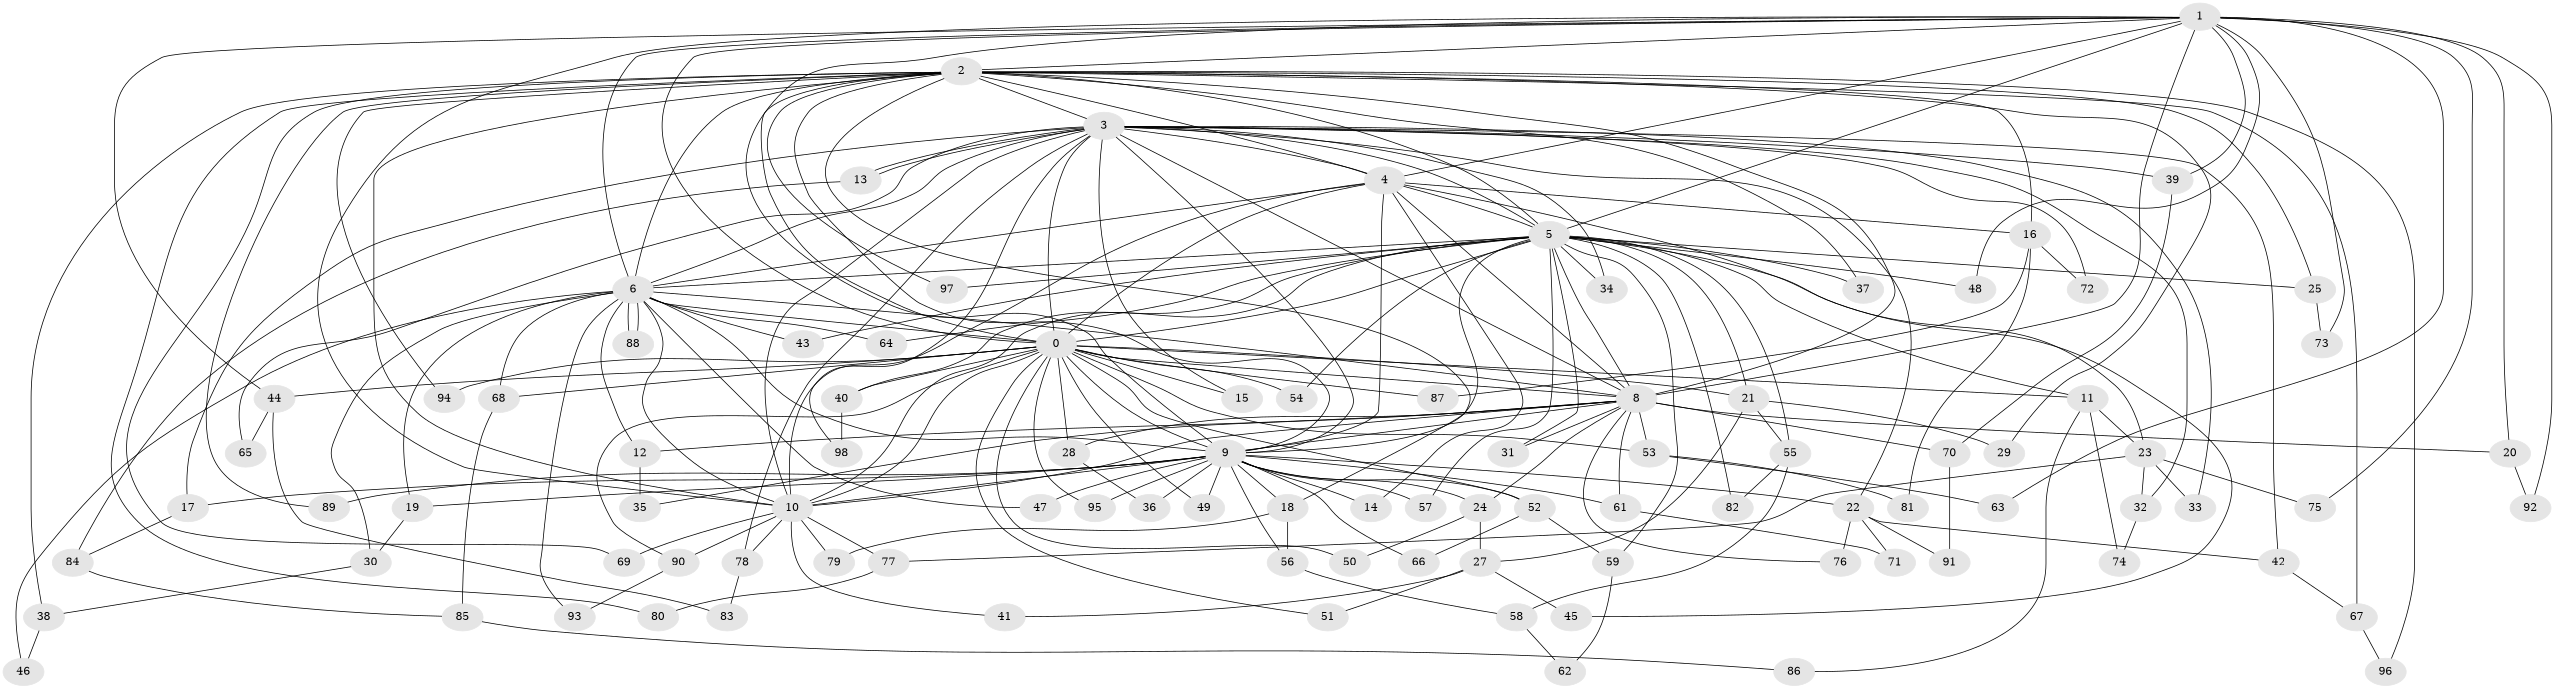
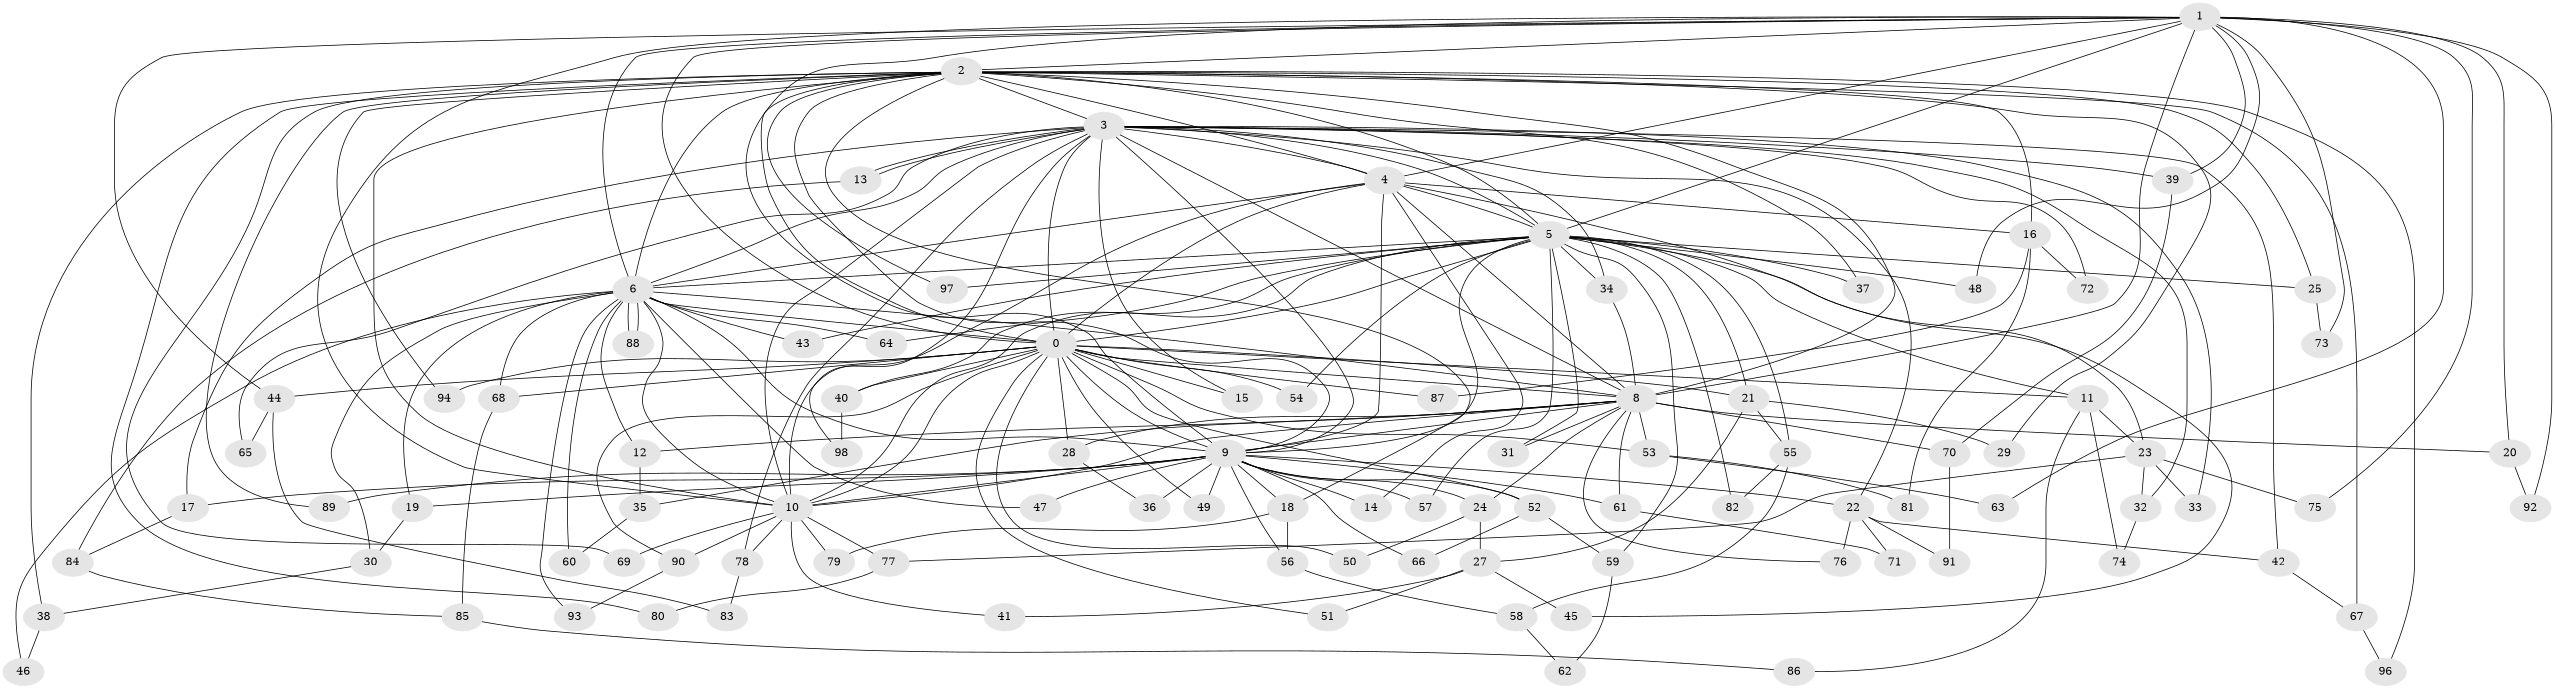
edge "5" -- "8": now "34" -- "8"
node "95": removed
node "60": added
